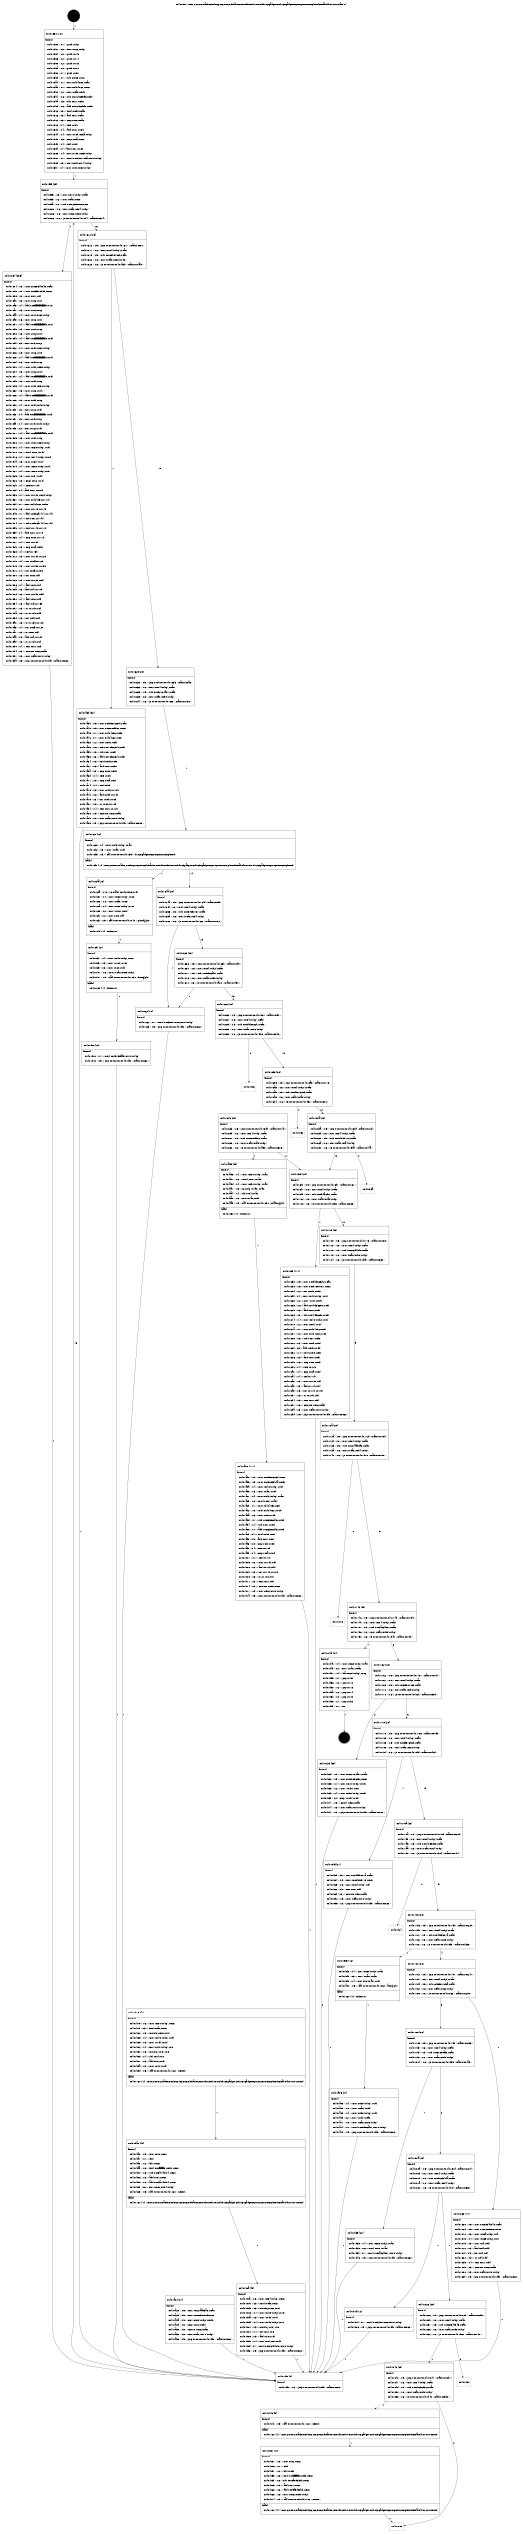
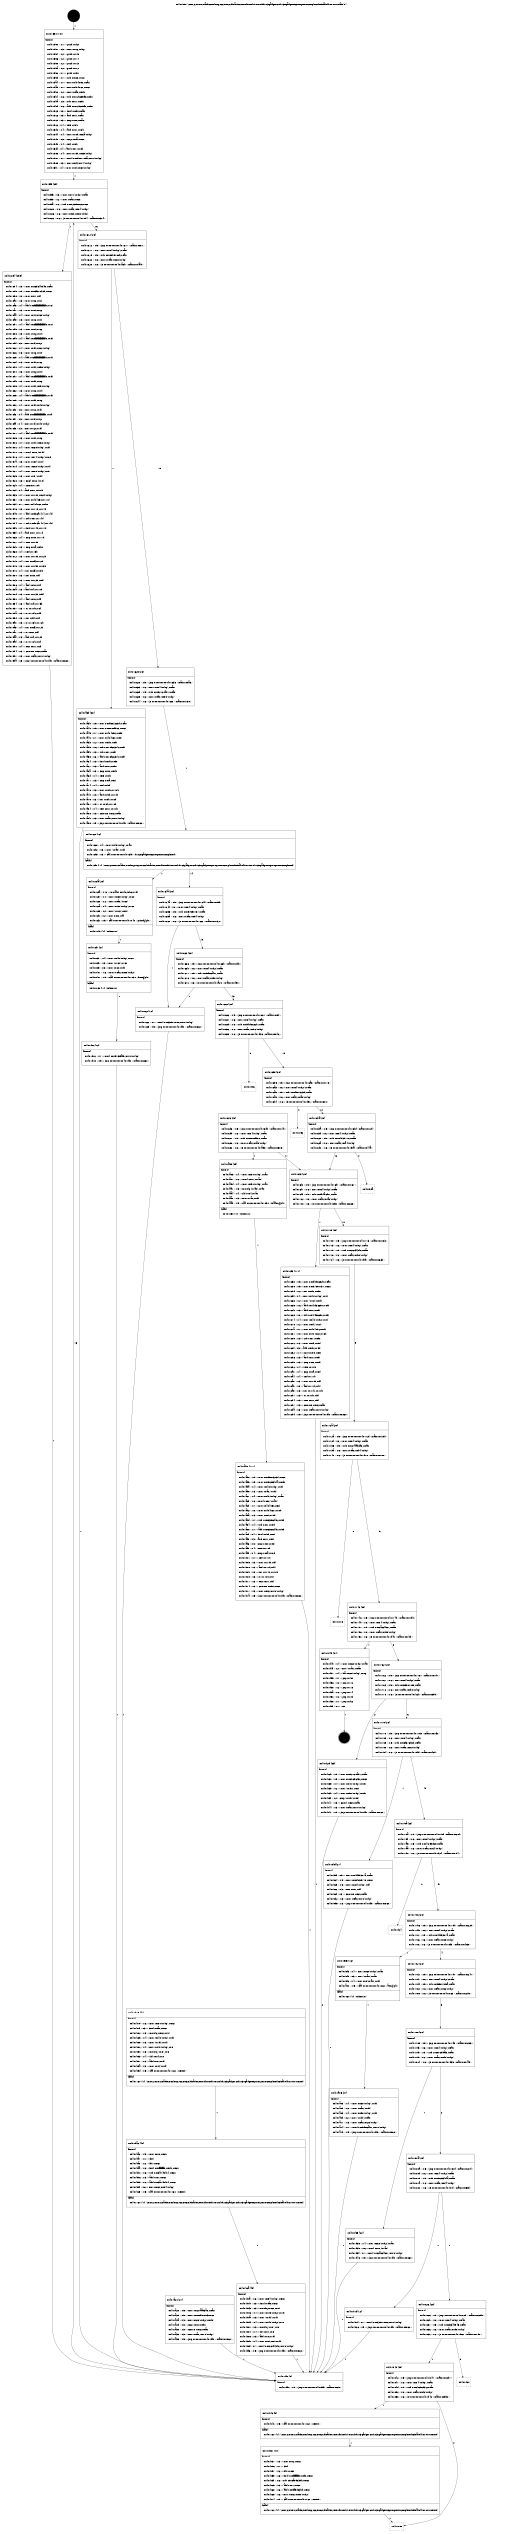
node "0x401868 [44]": removed
